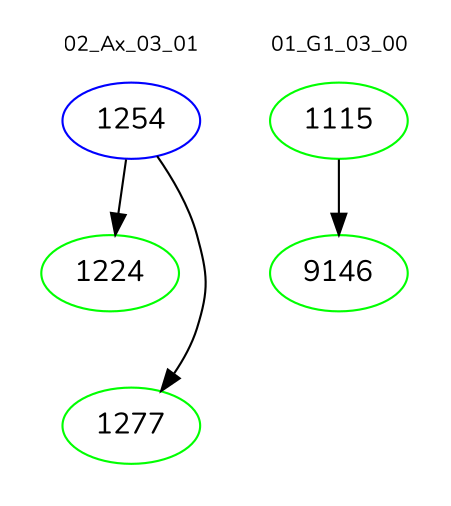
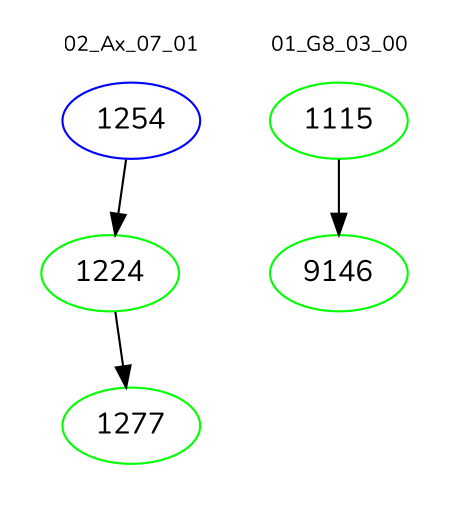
cluster "02_Ax_03_01": label "02_Ax_03_01" -> "02_Ax_07_01"
cluster "01_G1_03_00": label "01_G1_03_00" -> "01_G8_03_00"
edge "1254" -> "1277": now "1224" -> "1277"
